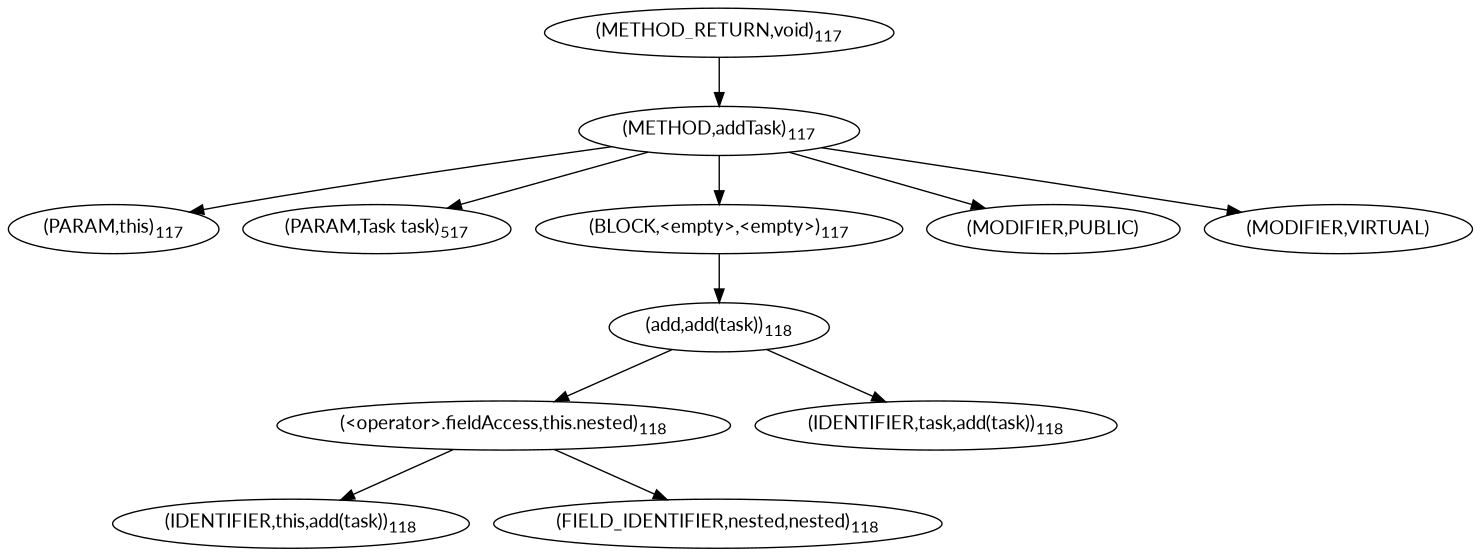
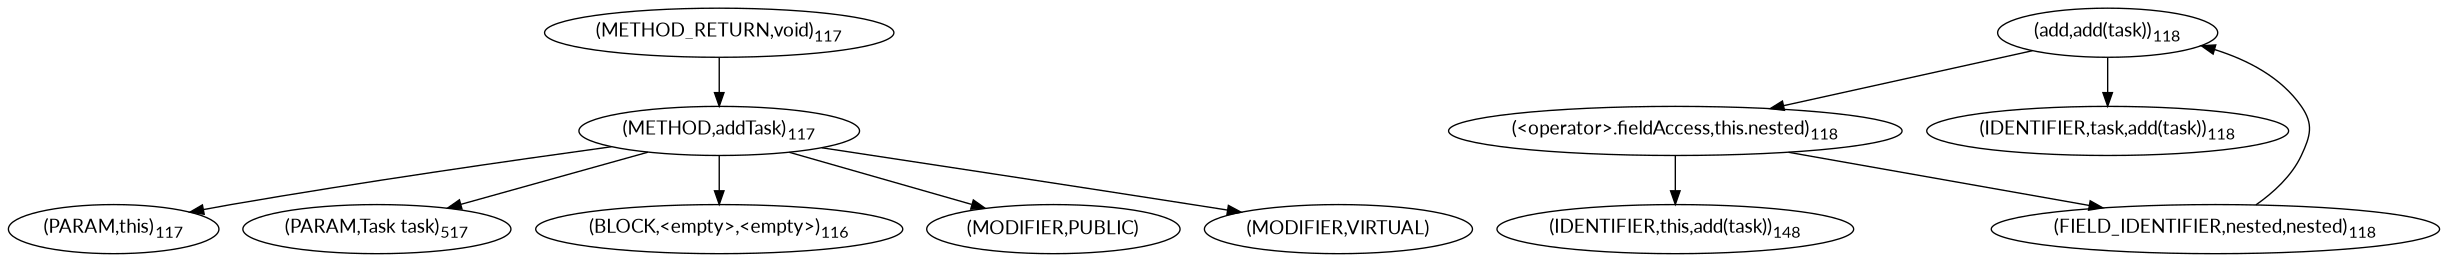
node "(BLOCK,<empty>,<empty>)": text "117" -> "116"
edge "(BLOCK,<empty>,<empty>)" -> "(add,add(task))": now "(FIELD_IDENTIFIER,nested,nested)" -> "(add,add(task))"
node "(IDENTIFIER,this,add(task))": text "118" -> "148"
